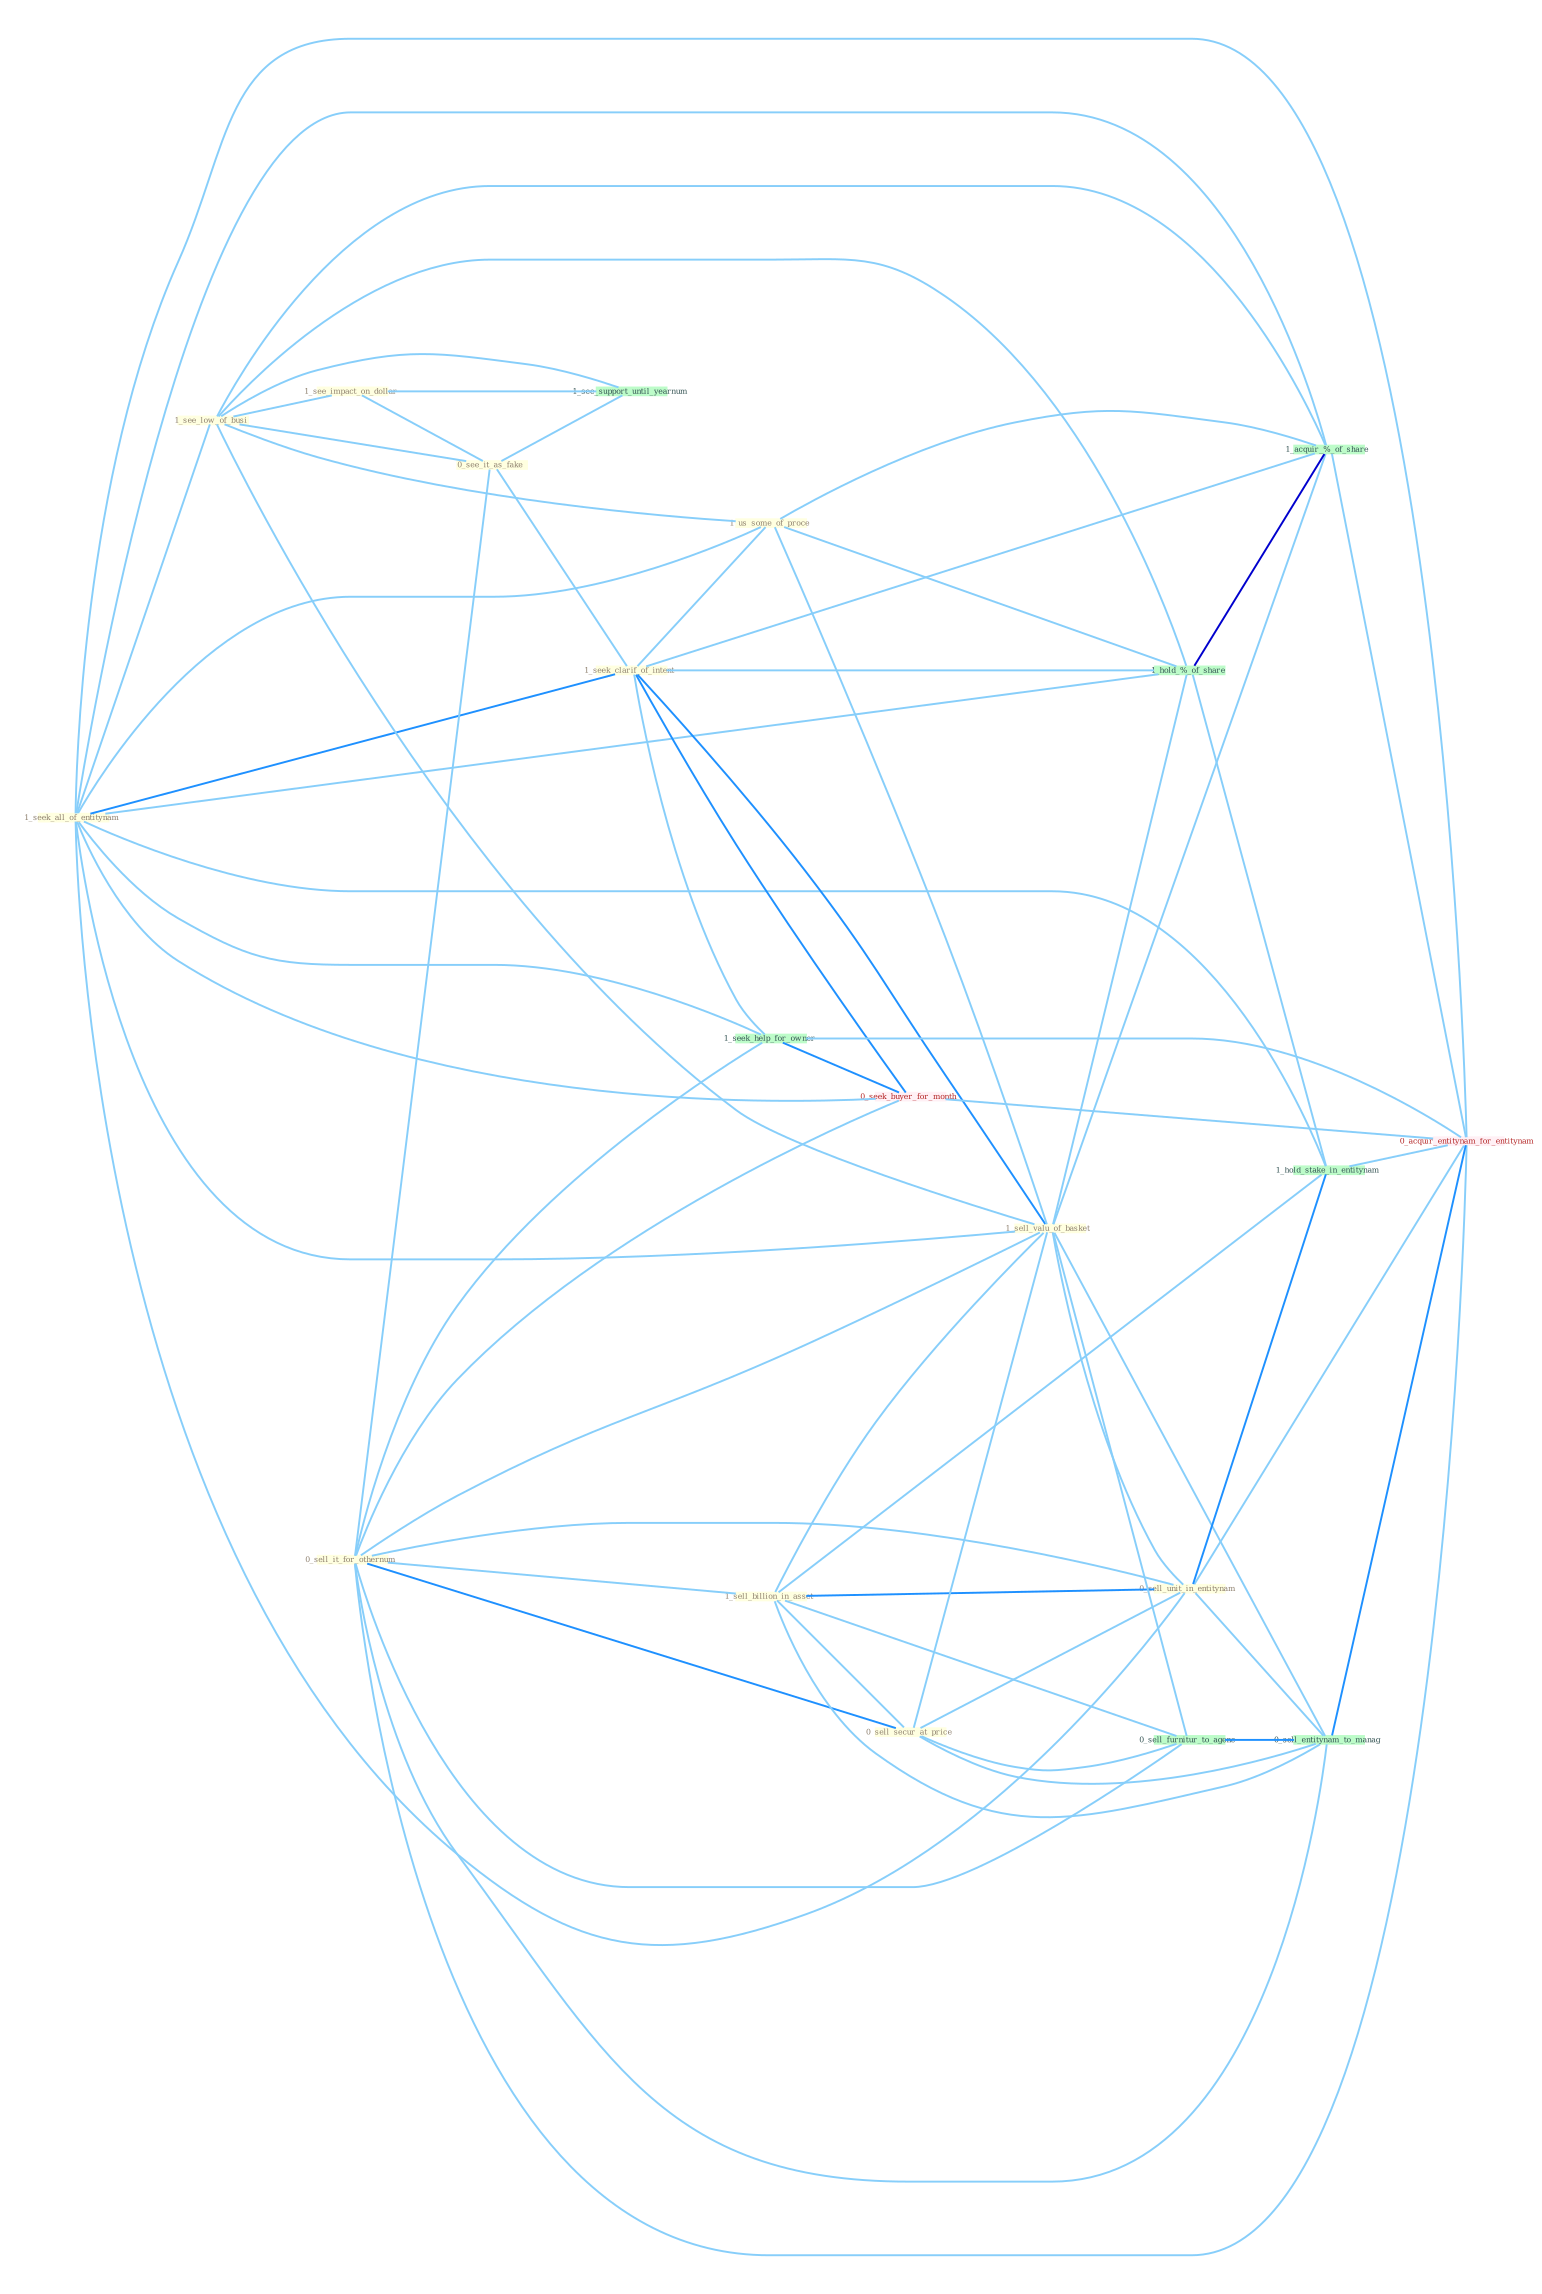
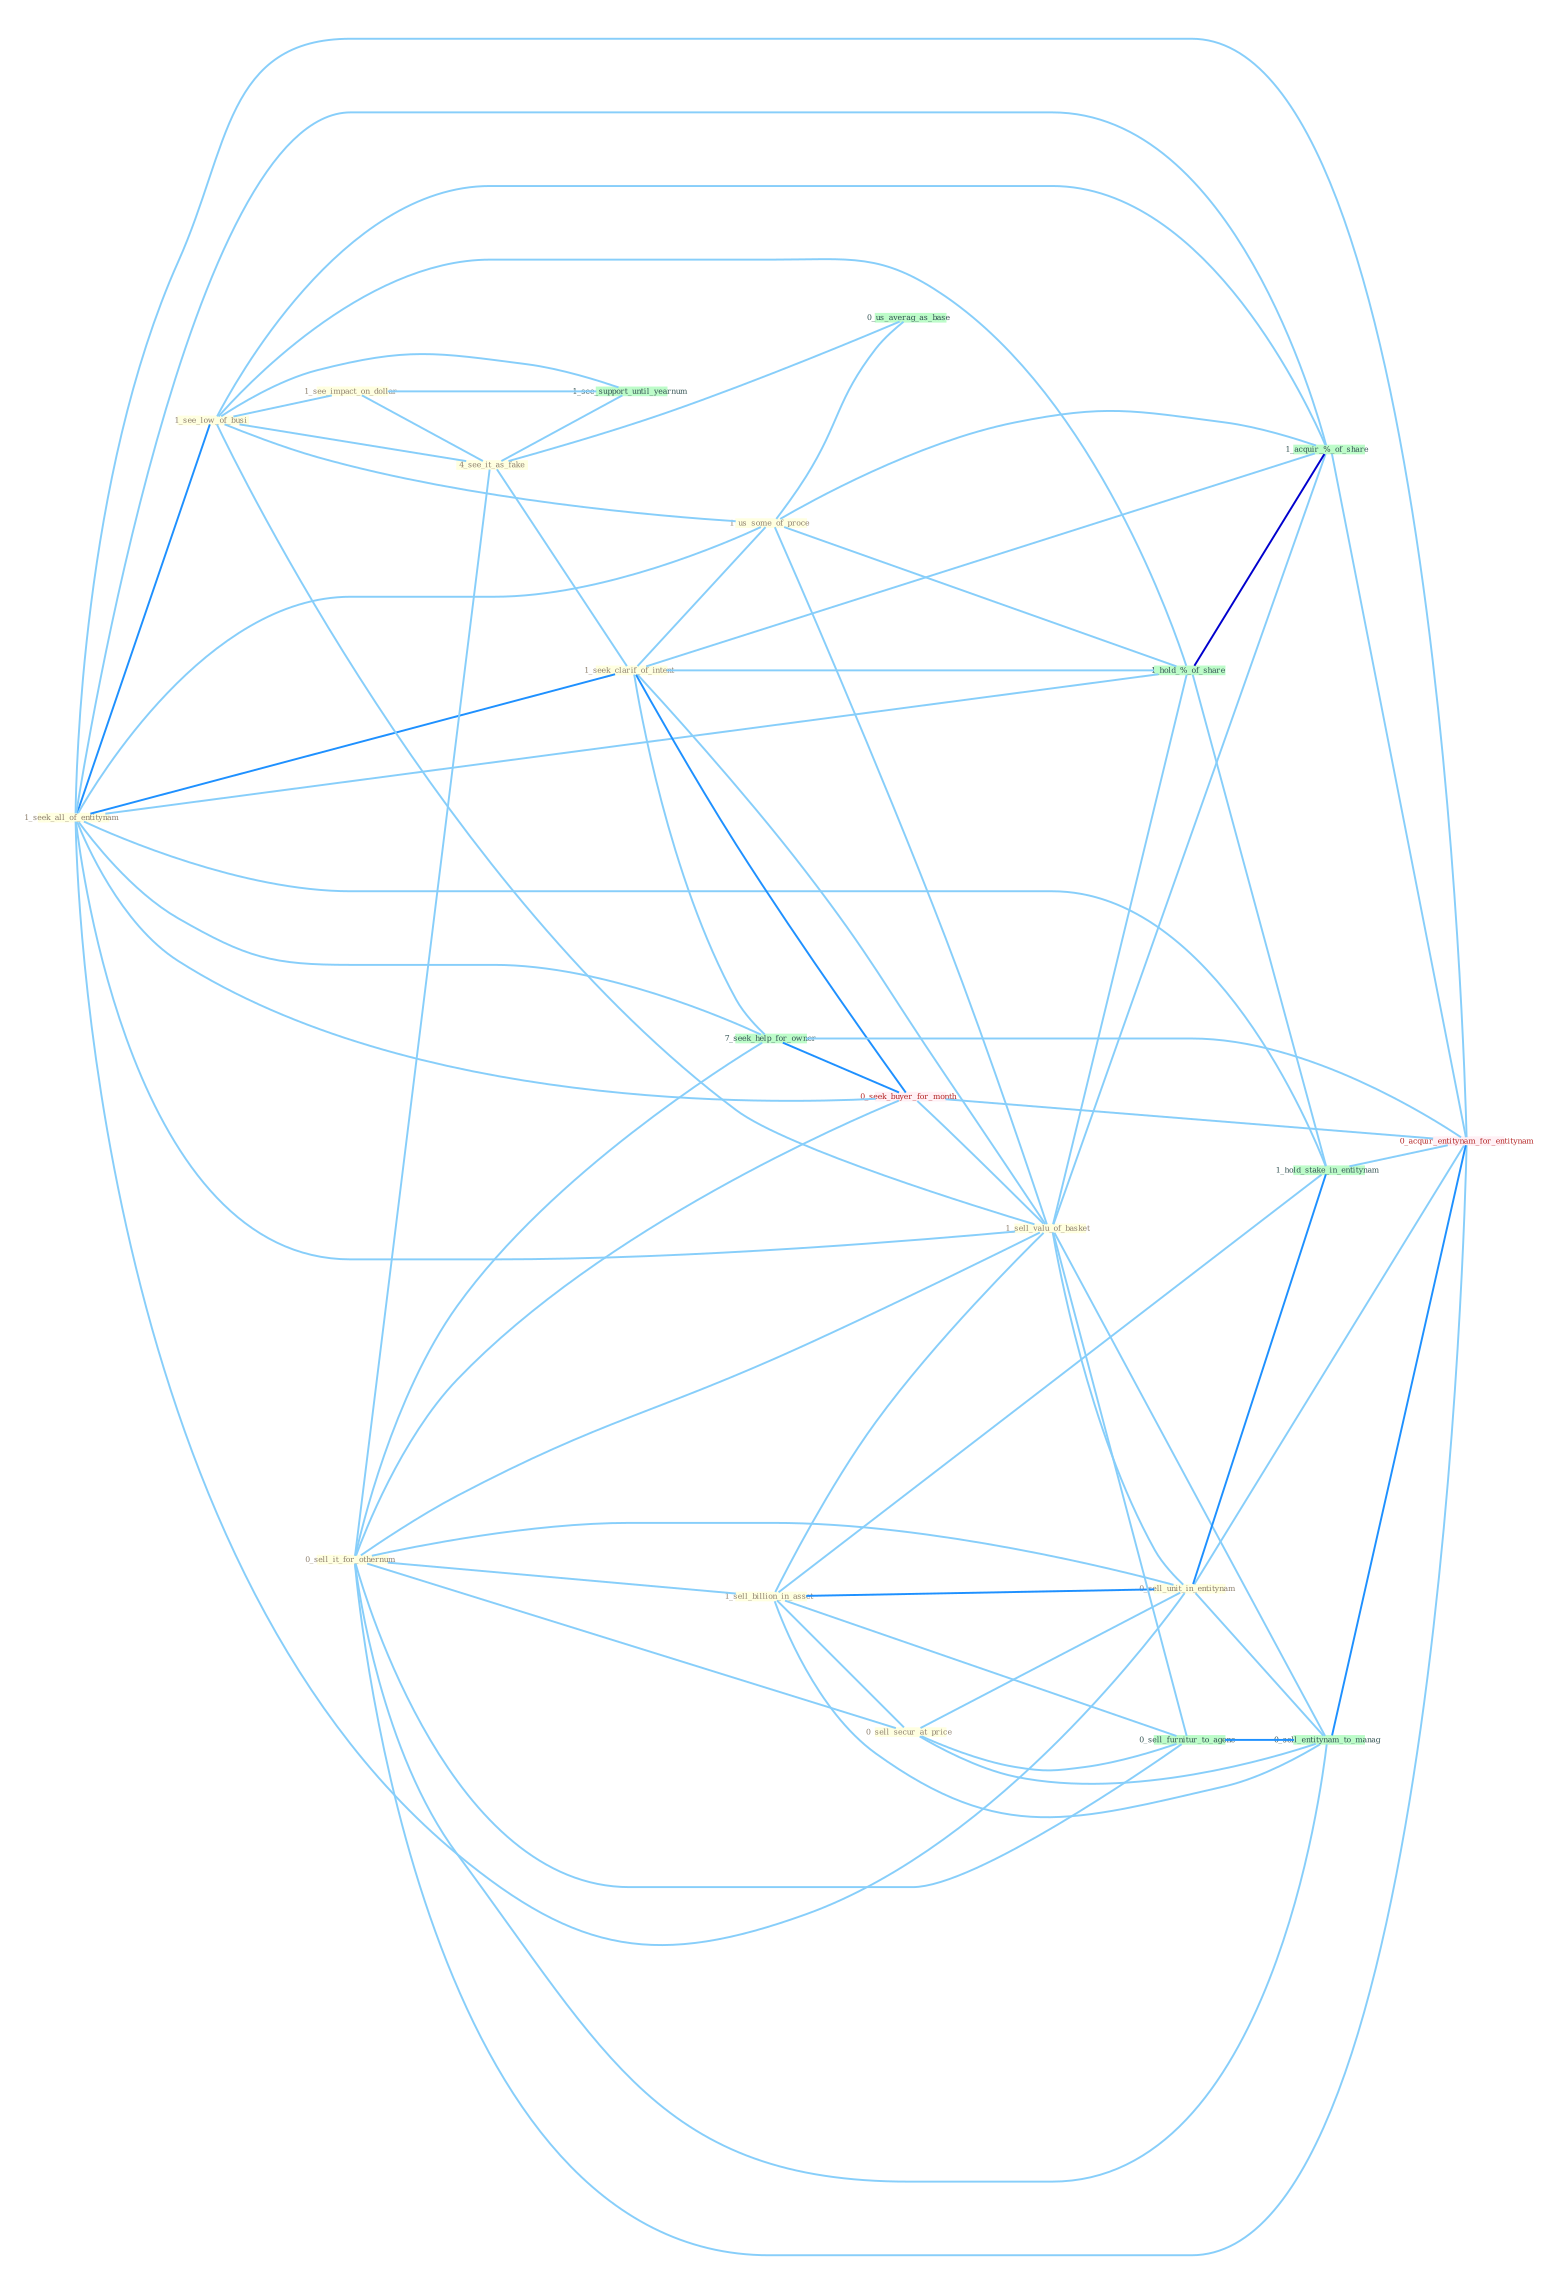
node "0_us_averag_as_base": added
node "0_see_it_as_fake": label "0_see_it_as_fake" -> "4_see_it_as_fake"
edge "1_see_low_of_busi" -- "1_seek_all_of_entitynam": color #87cefa -> #1e90ff
edge "1_seek_clarif_of_intent" -- "1_sell_valu_of_basket": color #1e90ff -> #87cefa
node "1_seek_help_for_owner": label "1_seek_help_for_owner" -> "7_seek_help_for_owner"
edge "1_sell_valu_of_basket" -- "0_sell_secur_at_price": now "1_sell_valu_of_basket" -- "0_seek_buyer_for_month"
edge "0_sell_it_for_othernum" -- "0_sell_secur_at_price": color #1e90ff -> #87cefa
